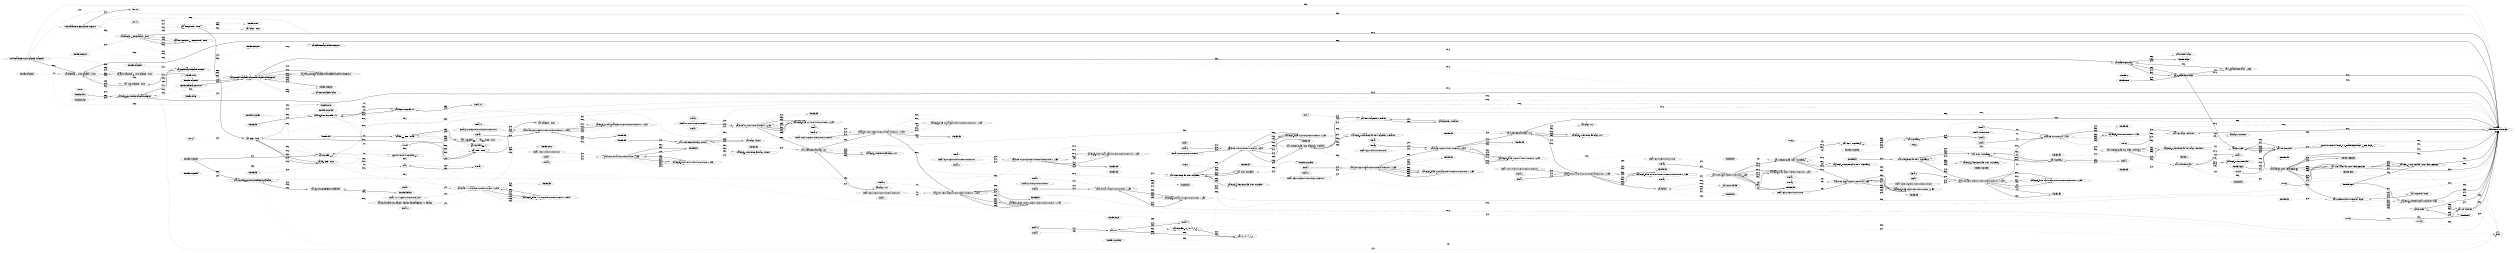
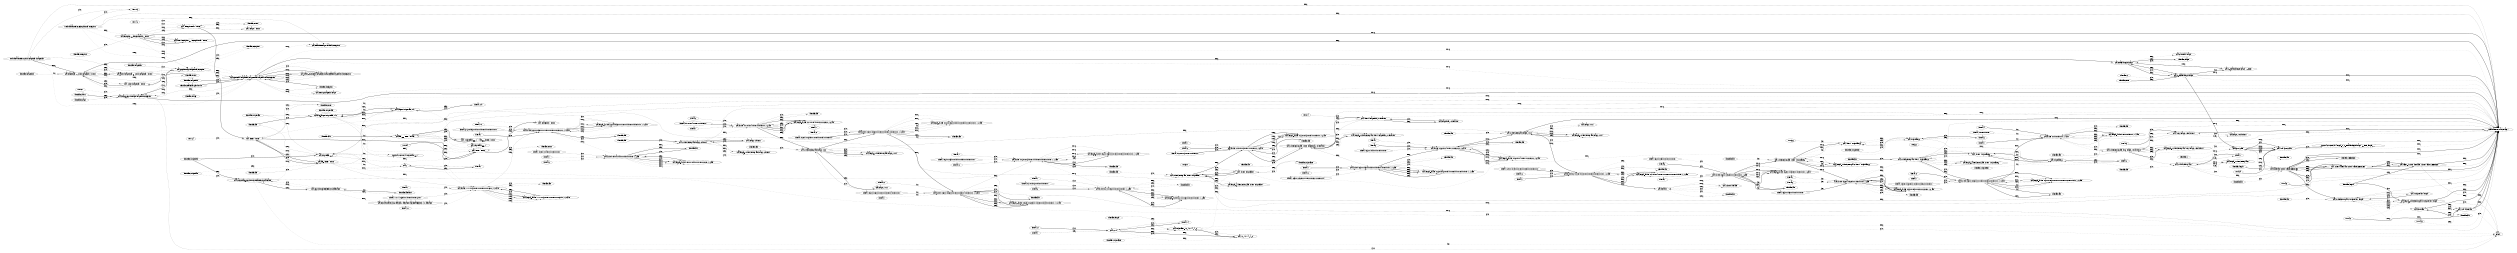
edge "(MethodParameterIn,ExceptionInfo *exception)" -> "1000103": style bold -> dashed
node "(Identifier,offset)": removed
